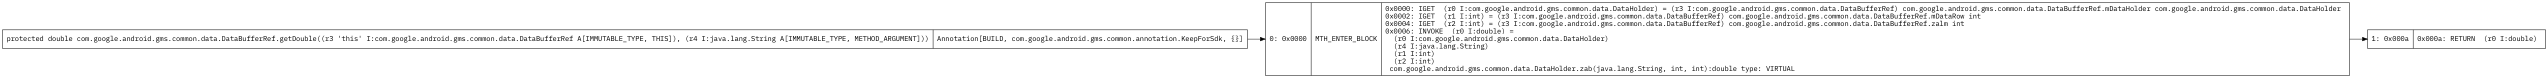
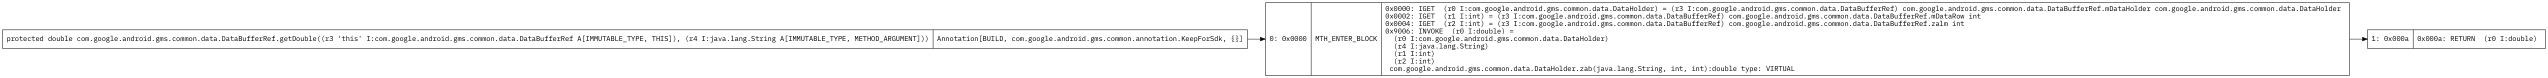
node "0: 0x0000": text "0x0006: INVOKE  (r0 I:double) =" -> "0x9006: INVOKE  (r0 I:double) ="
